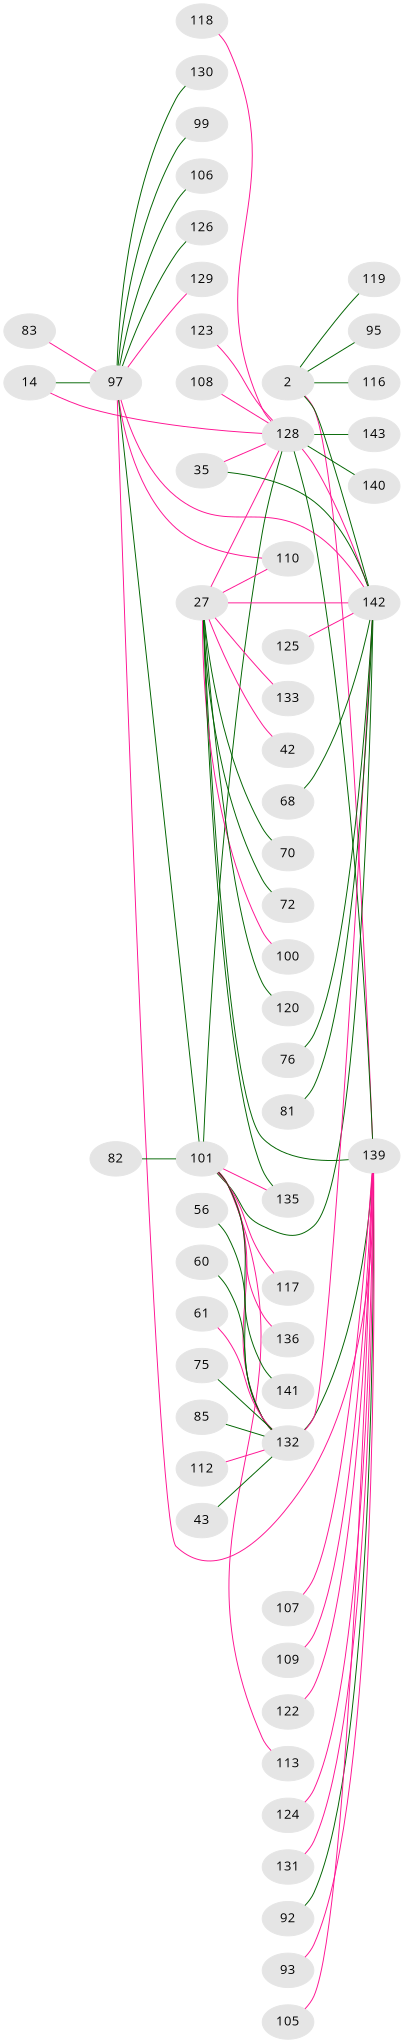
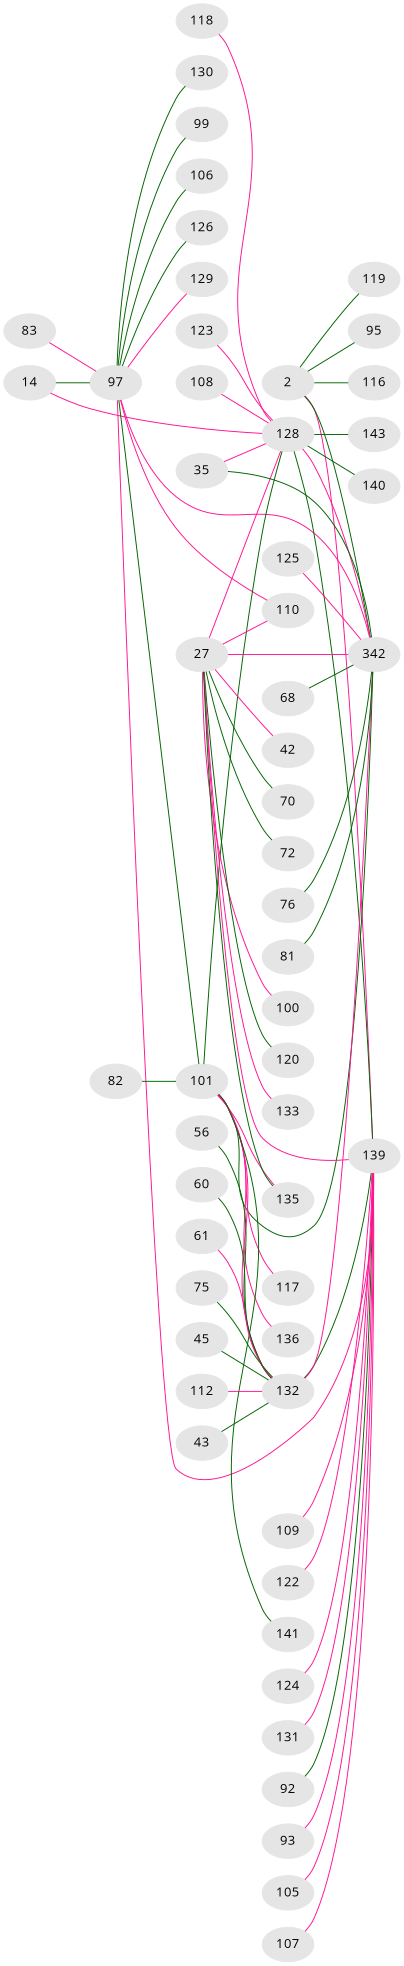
node "142": label "142" -> "342"
edge "27" -- "139": color darkgreen -> deeppink
node "85": label "85" -> "45"
node "113": removed
